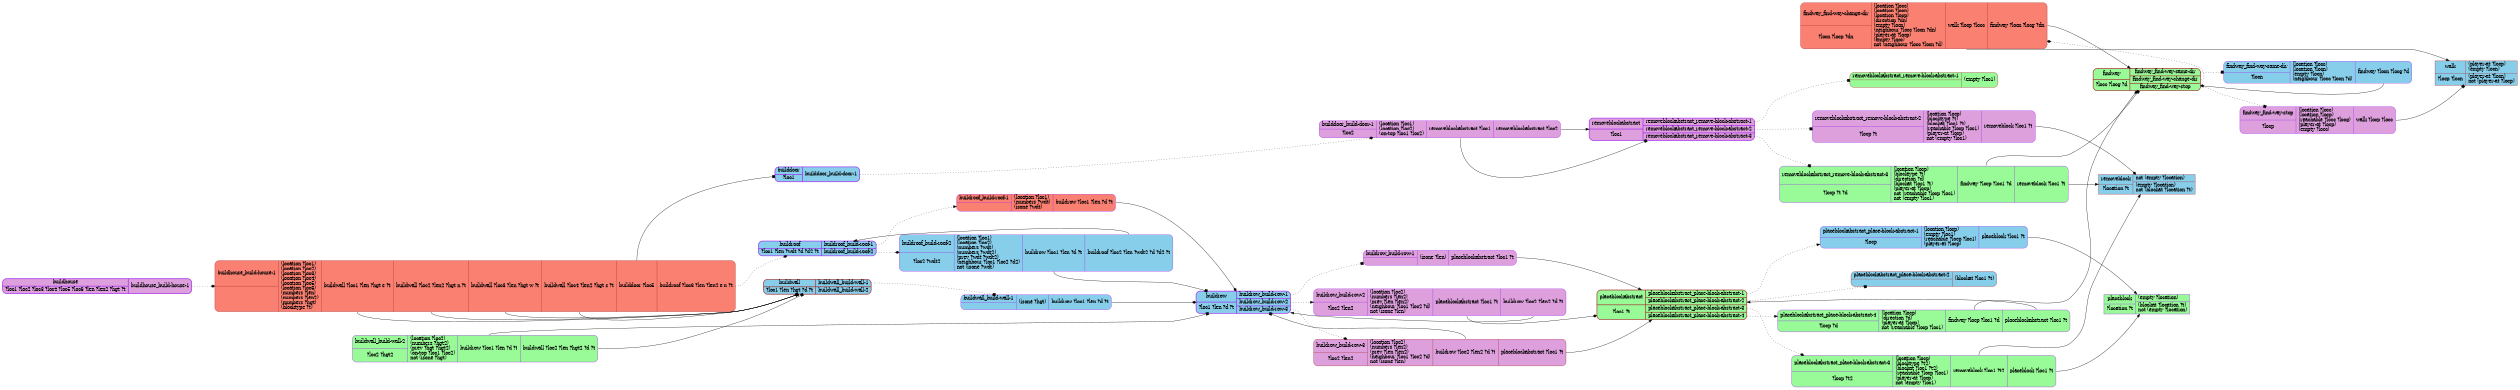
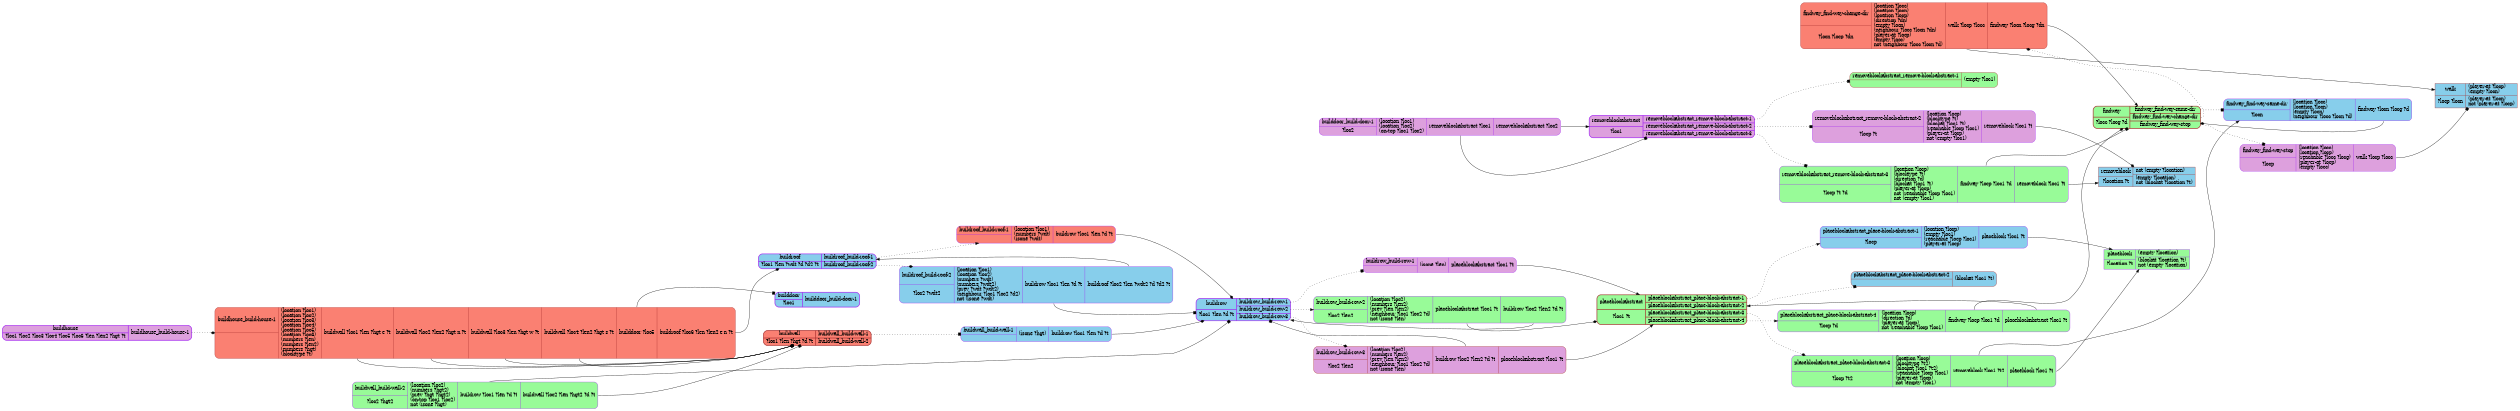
edge "builddoor" -> "builddoor_build-door-1": removed
edge "buildhouse_build-house-1" -> "buildroof": style dotted -> solid
node "buildwall": fillcolor skyblue -> salmon
node "buildrow_build-row-2": fillcolor plum -> palegreen
edge "placeblockabstract_place-block-abstract-3" -> "removeblock": now "placeblockabstract_place-block-abstract-3" -> "findway_find-way-same-dir"
